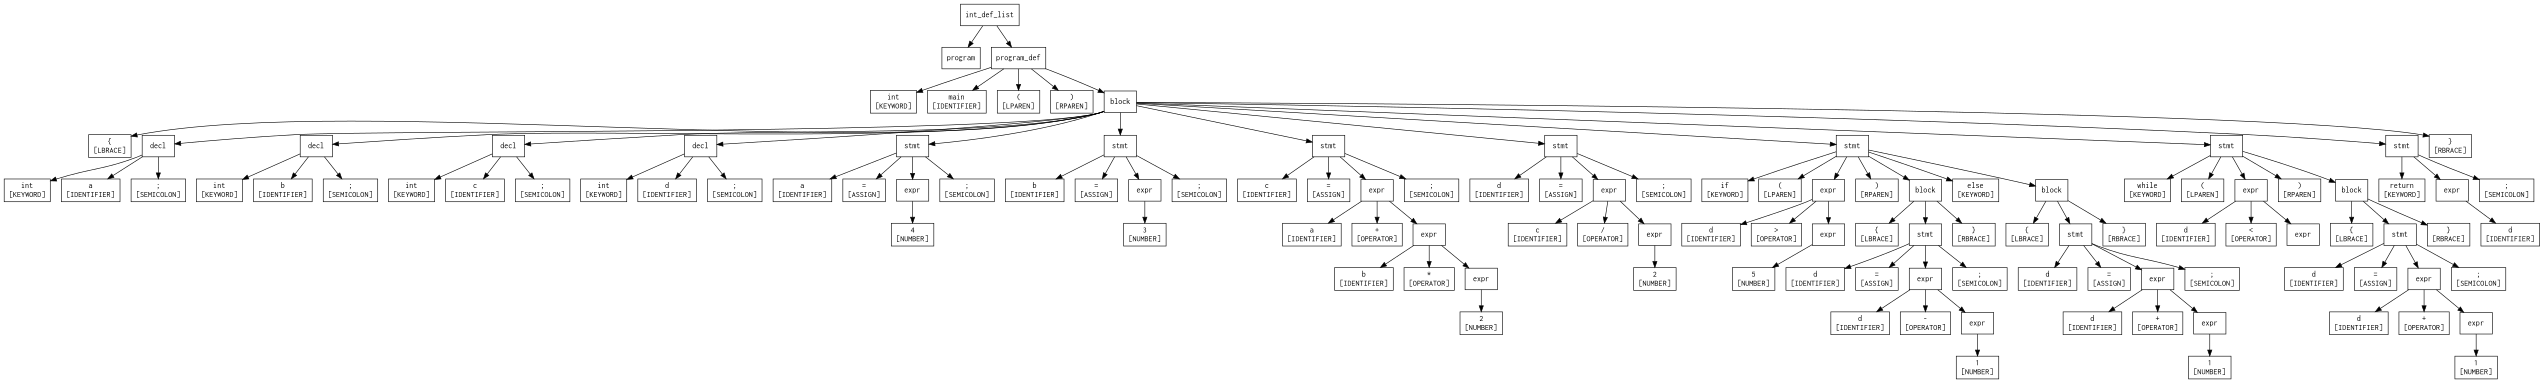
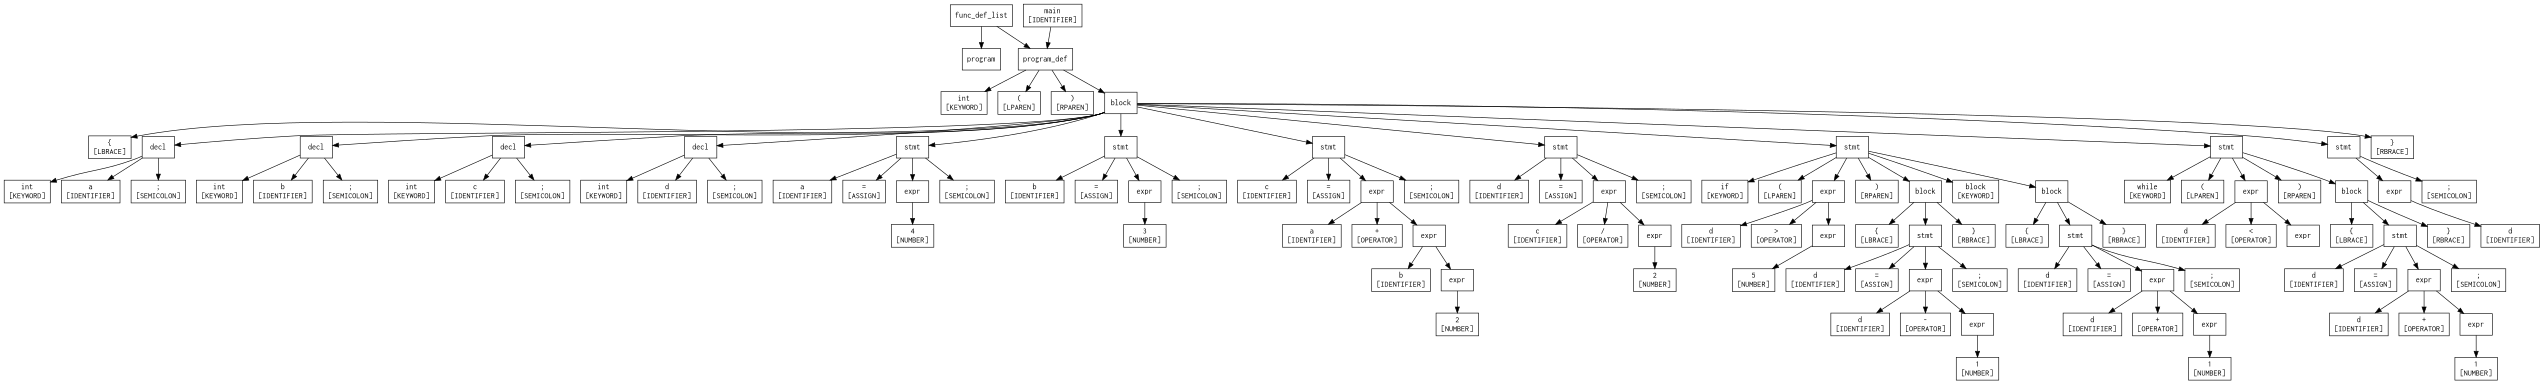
node "int_def_list": label "int_def_list" -> "func_def_list"
edge "program_def" -> "main [IDENTIFIER]": reversed
node "else [KEYWORD]": label "else [KEYWORD]" -> "block [KEYWORD]"
node "return [KEYWORD]": removed
node "* [OPERATOR]": removed
